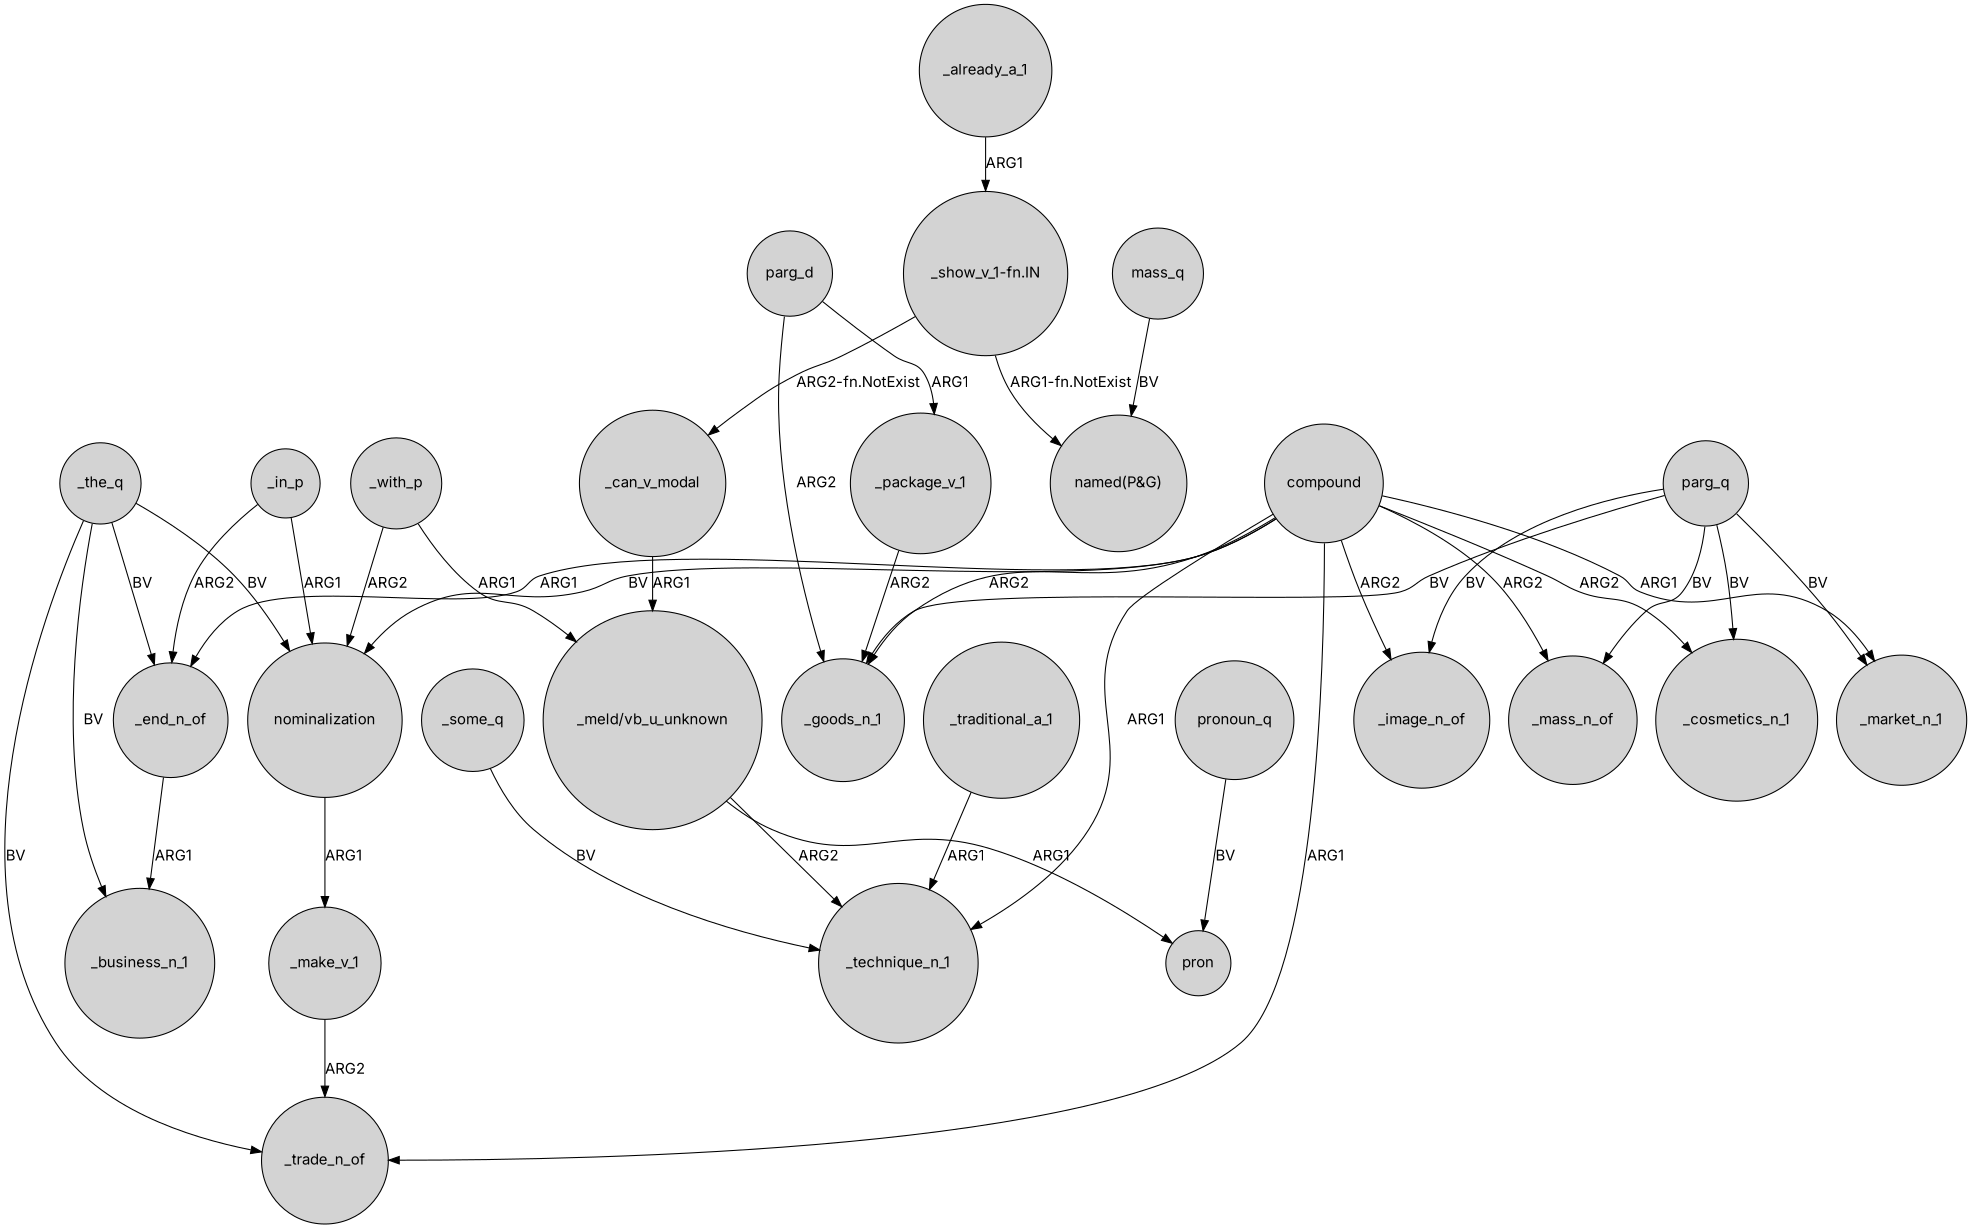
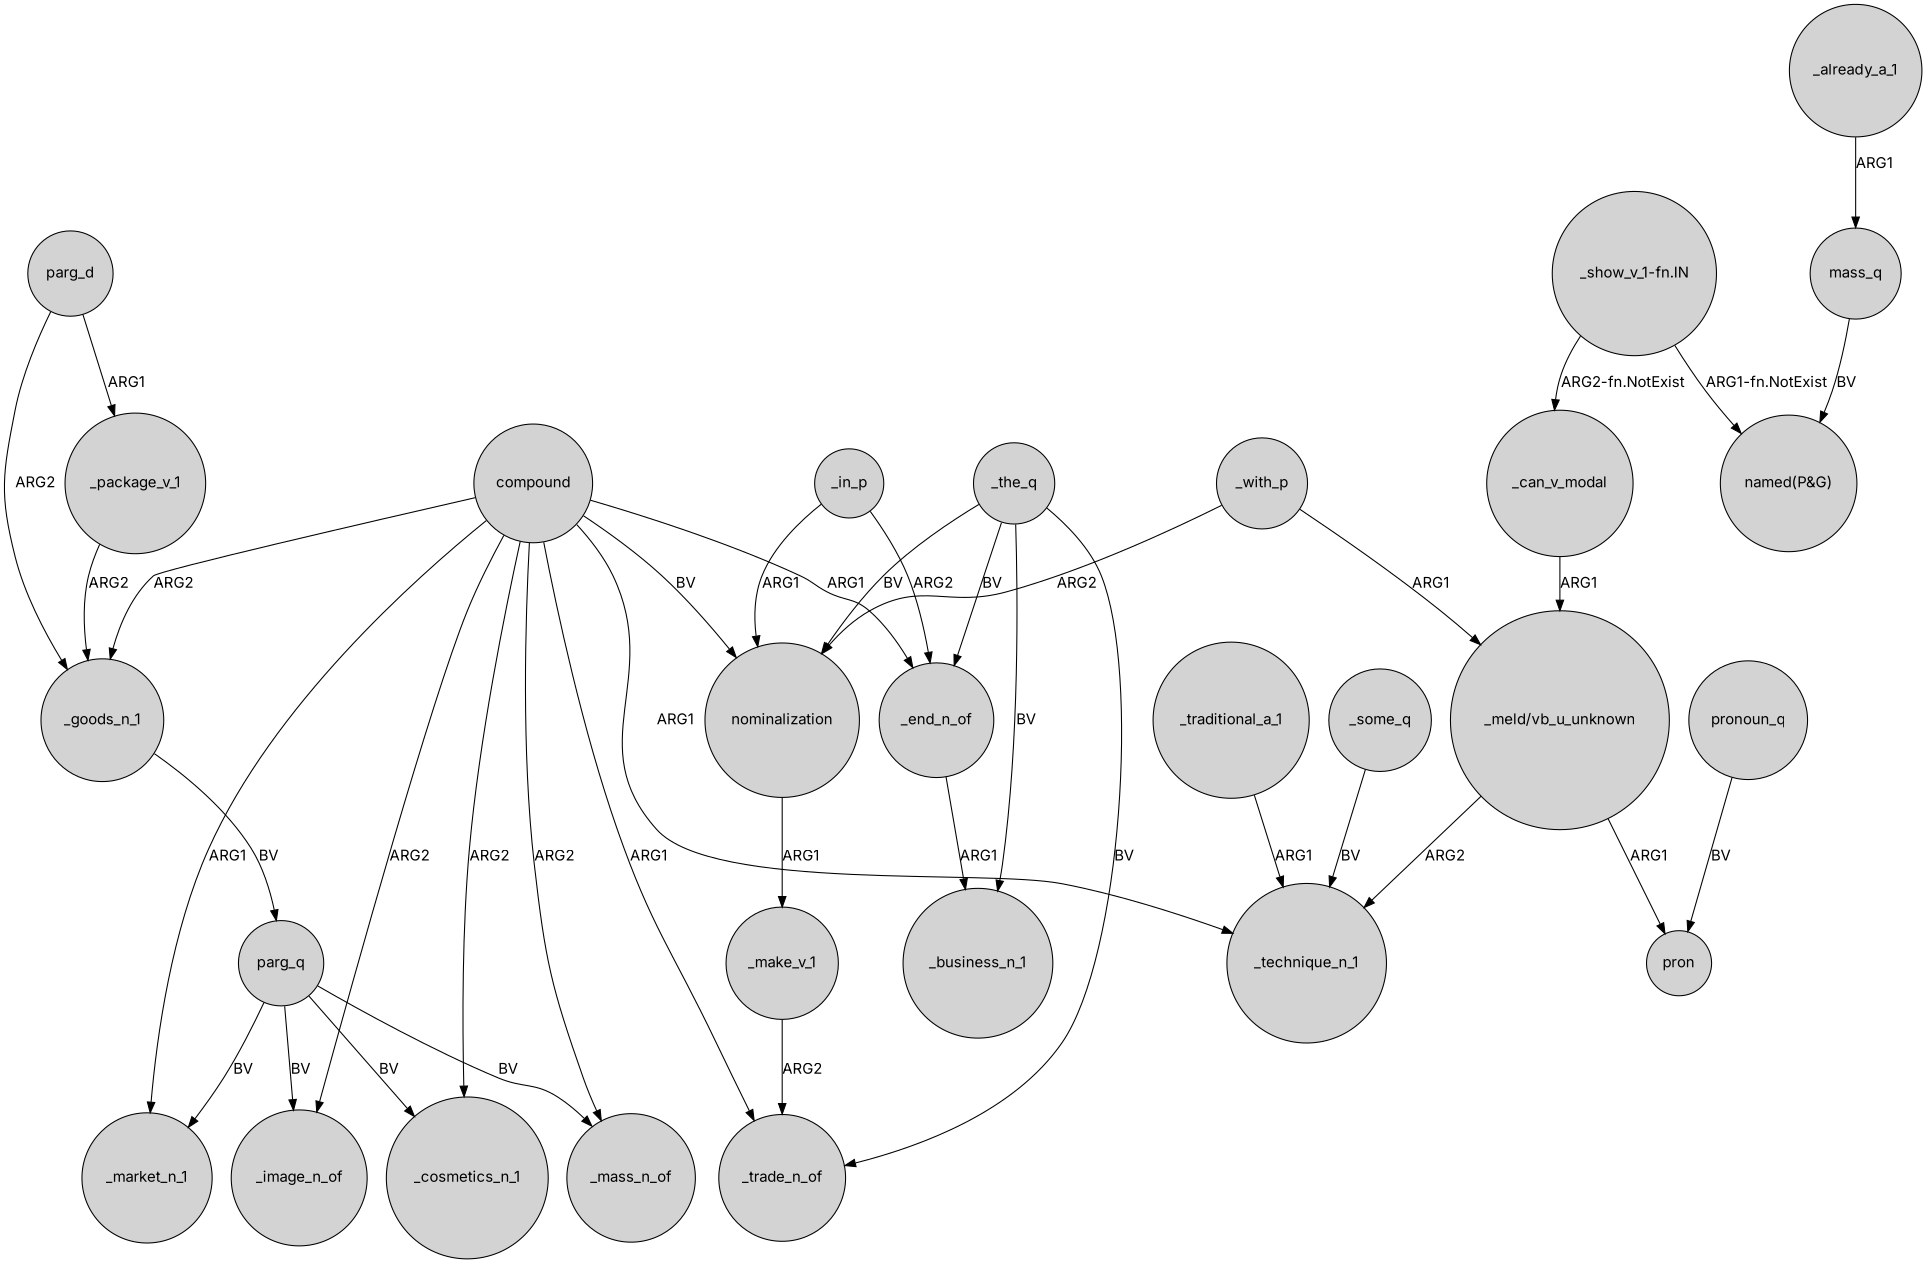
edge "_already_a_1" -> "_show_v_1-fn.IN": now "_already_a_1" -> "mass_q"
edge "parg_q" -> "_goods_n_1": reversed
